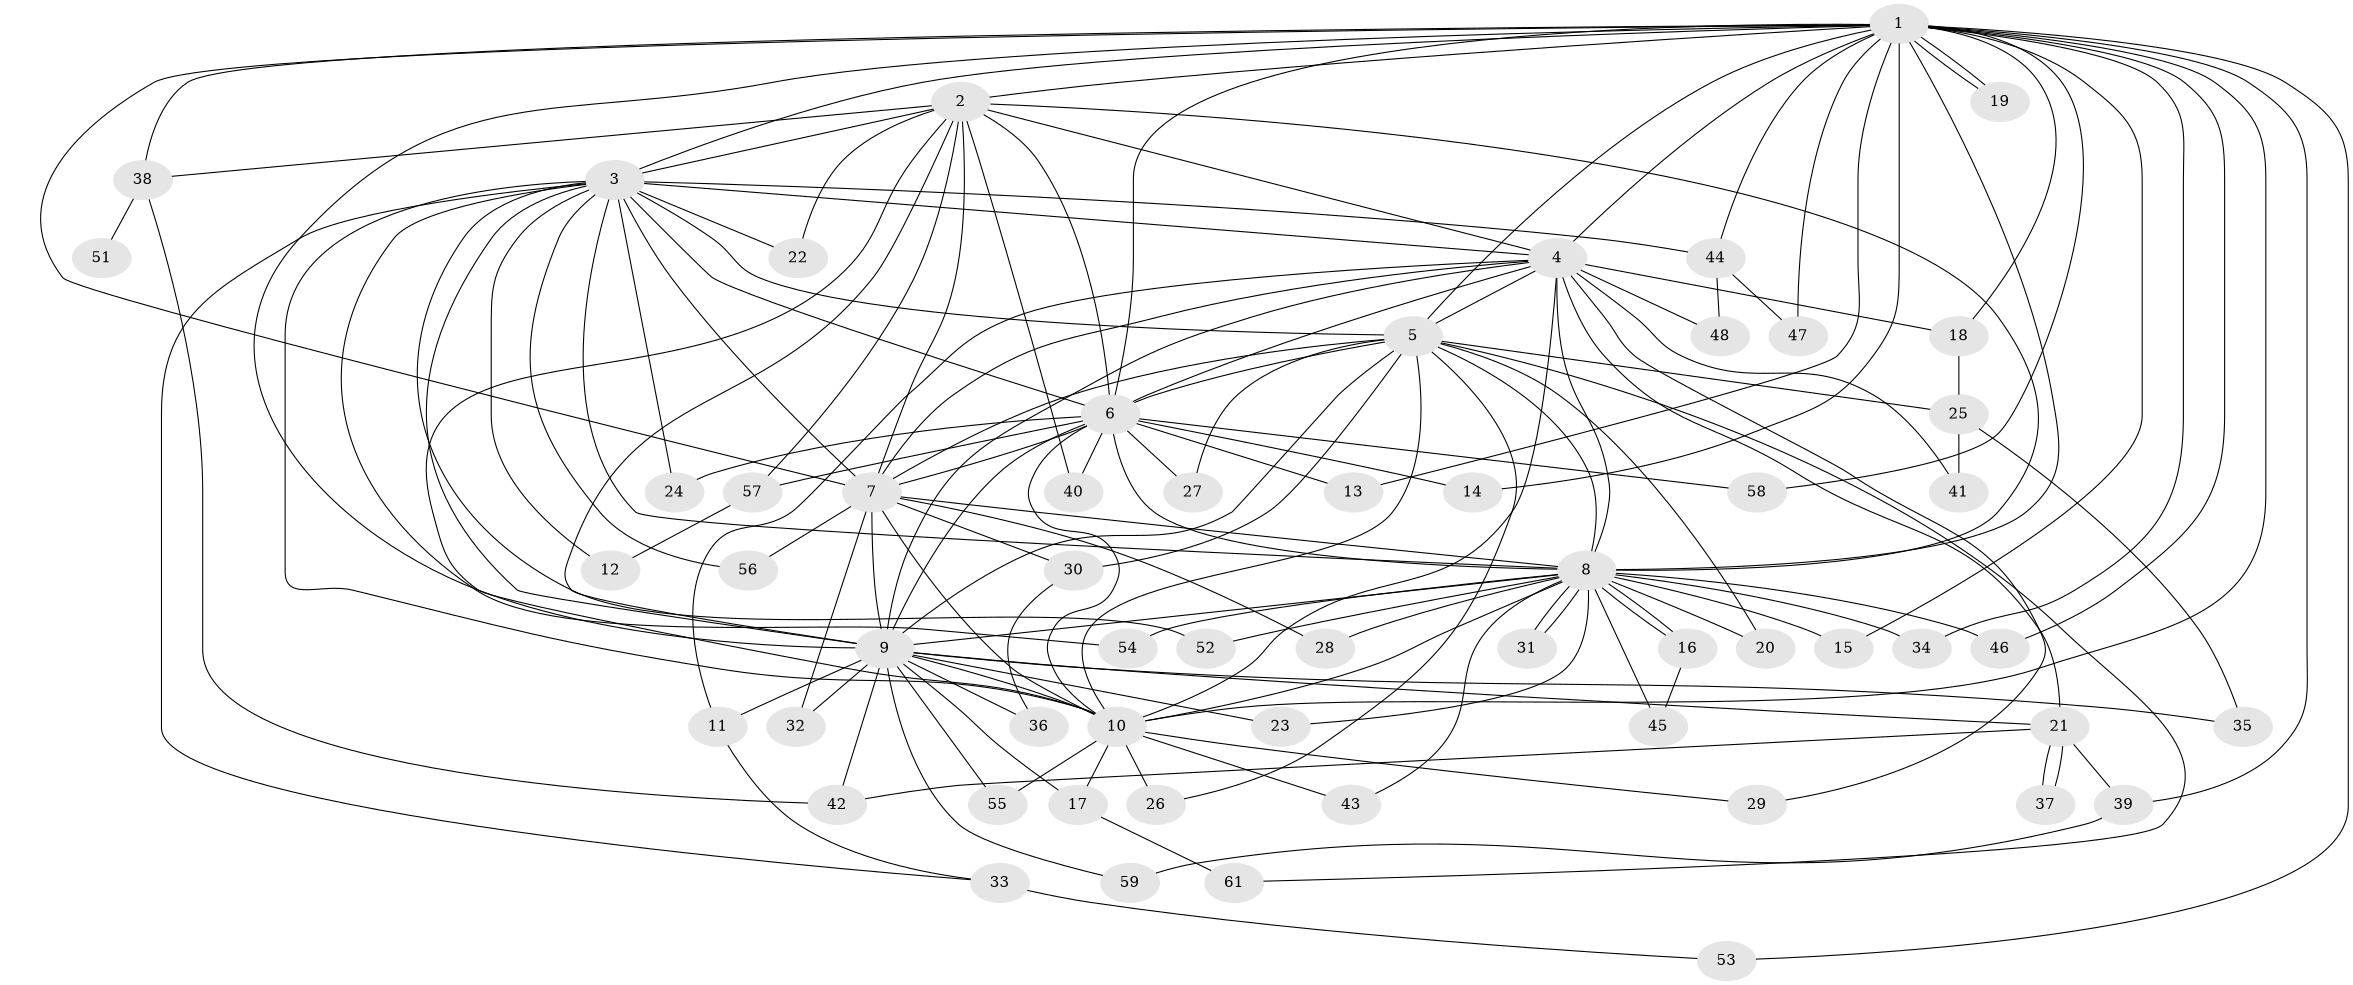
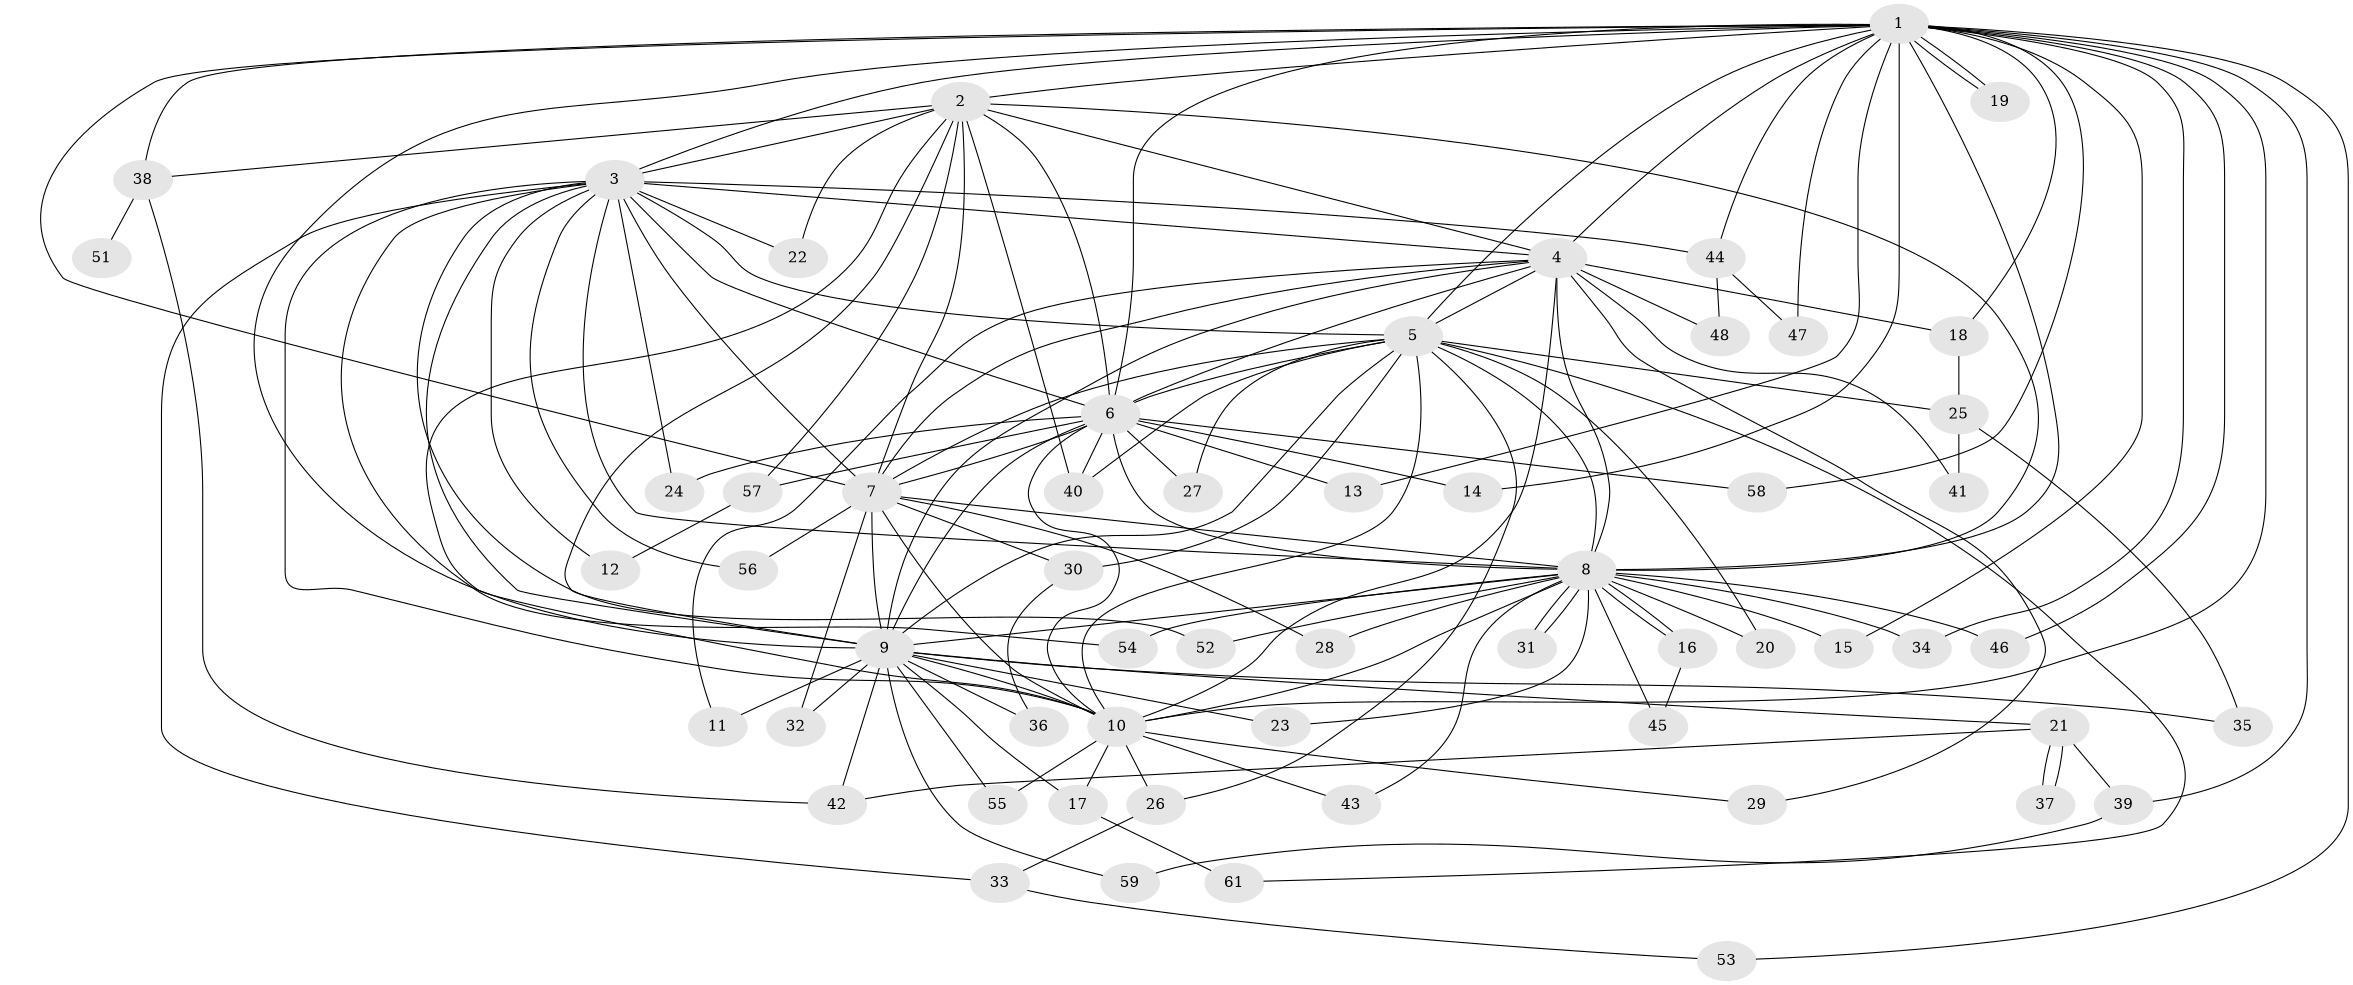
edge "5" -- "40": added
edge "4" -- "21": removed
edge "11" -- "33": now "26" -- "33"
